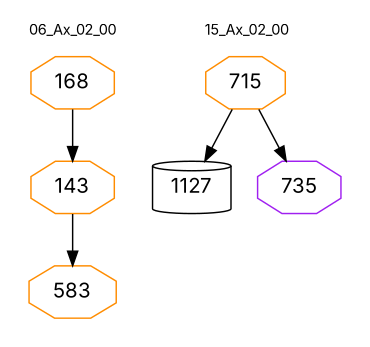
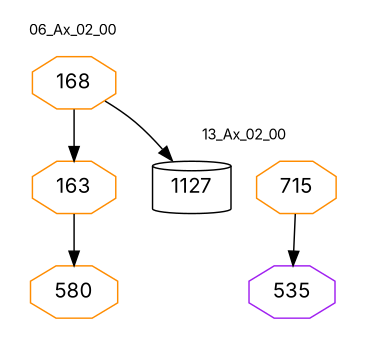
cluster "15_Ax_02_00": label "15_Ax_02_00" -> "13_Ax_02_00"
edge "715" -> "1127": now "168" -> "1127"
node "143": label "143" -> "163"
node "735": label "735" -> "535"
node "583": label "583" -> "580"
